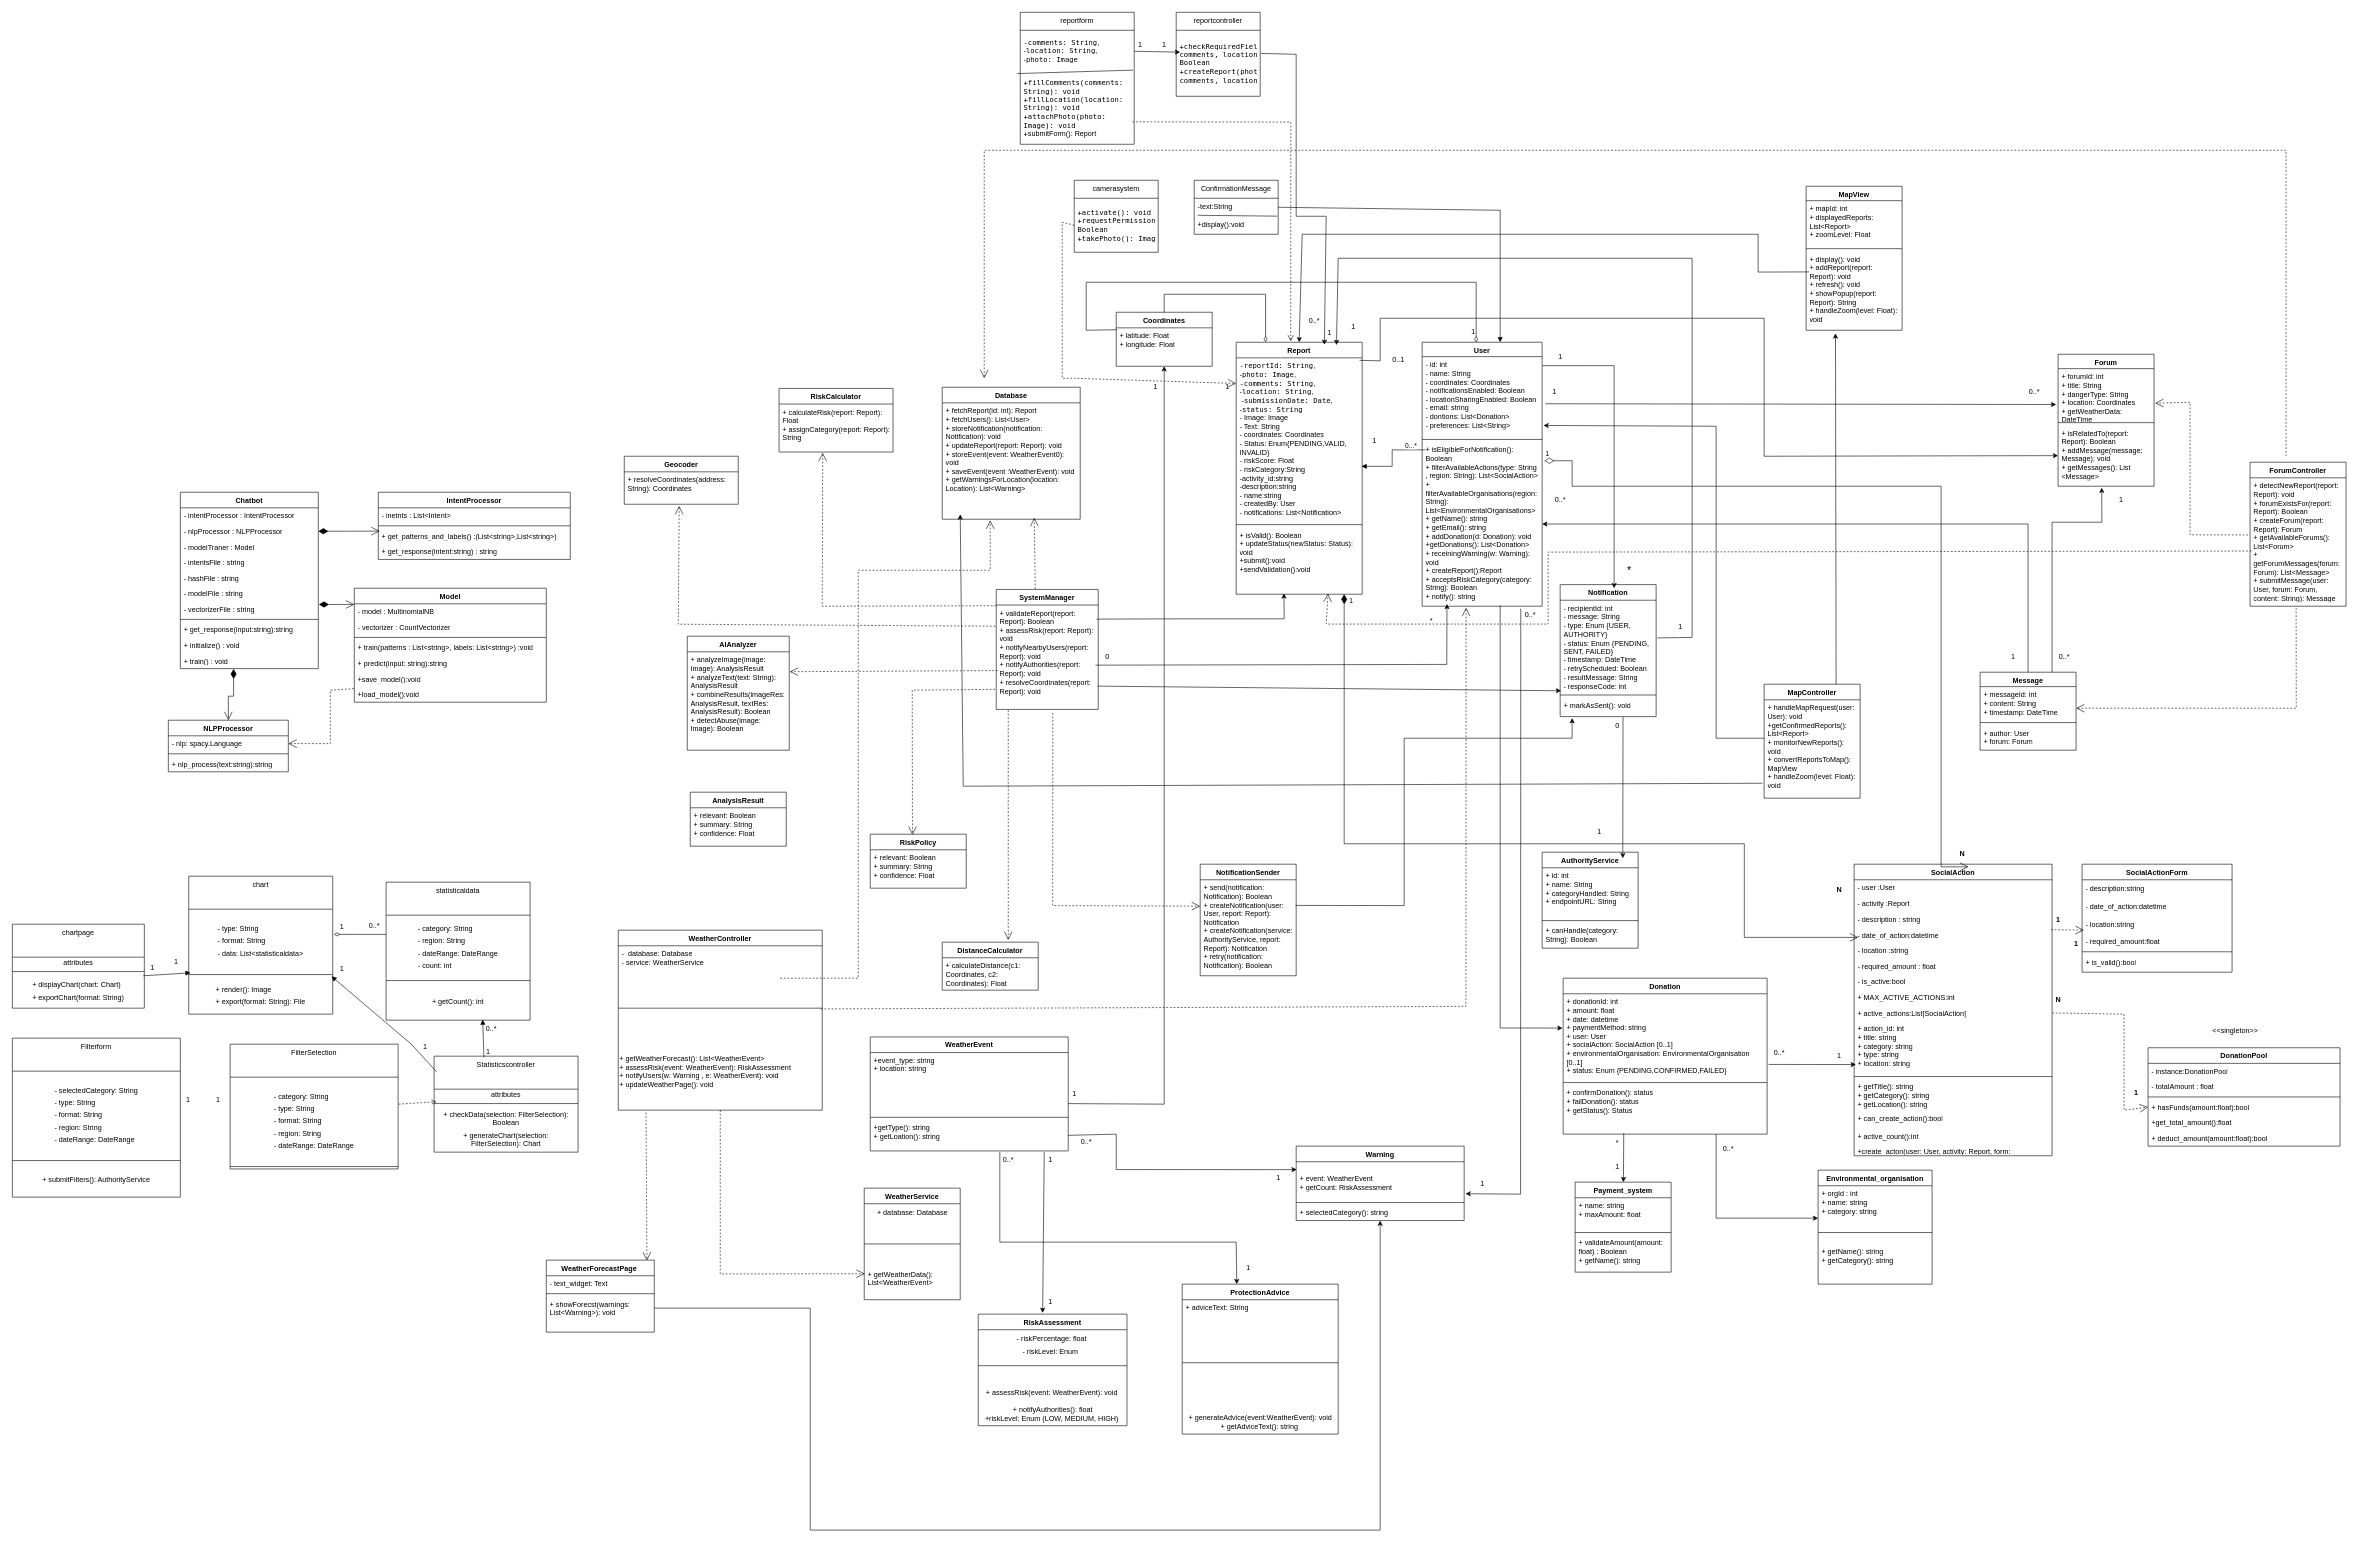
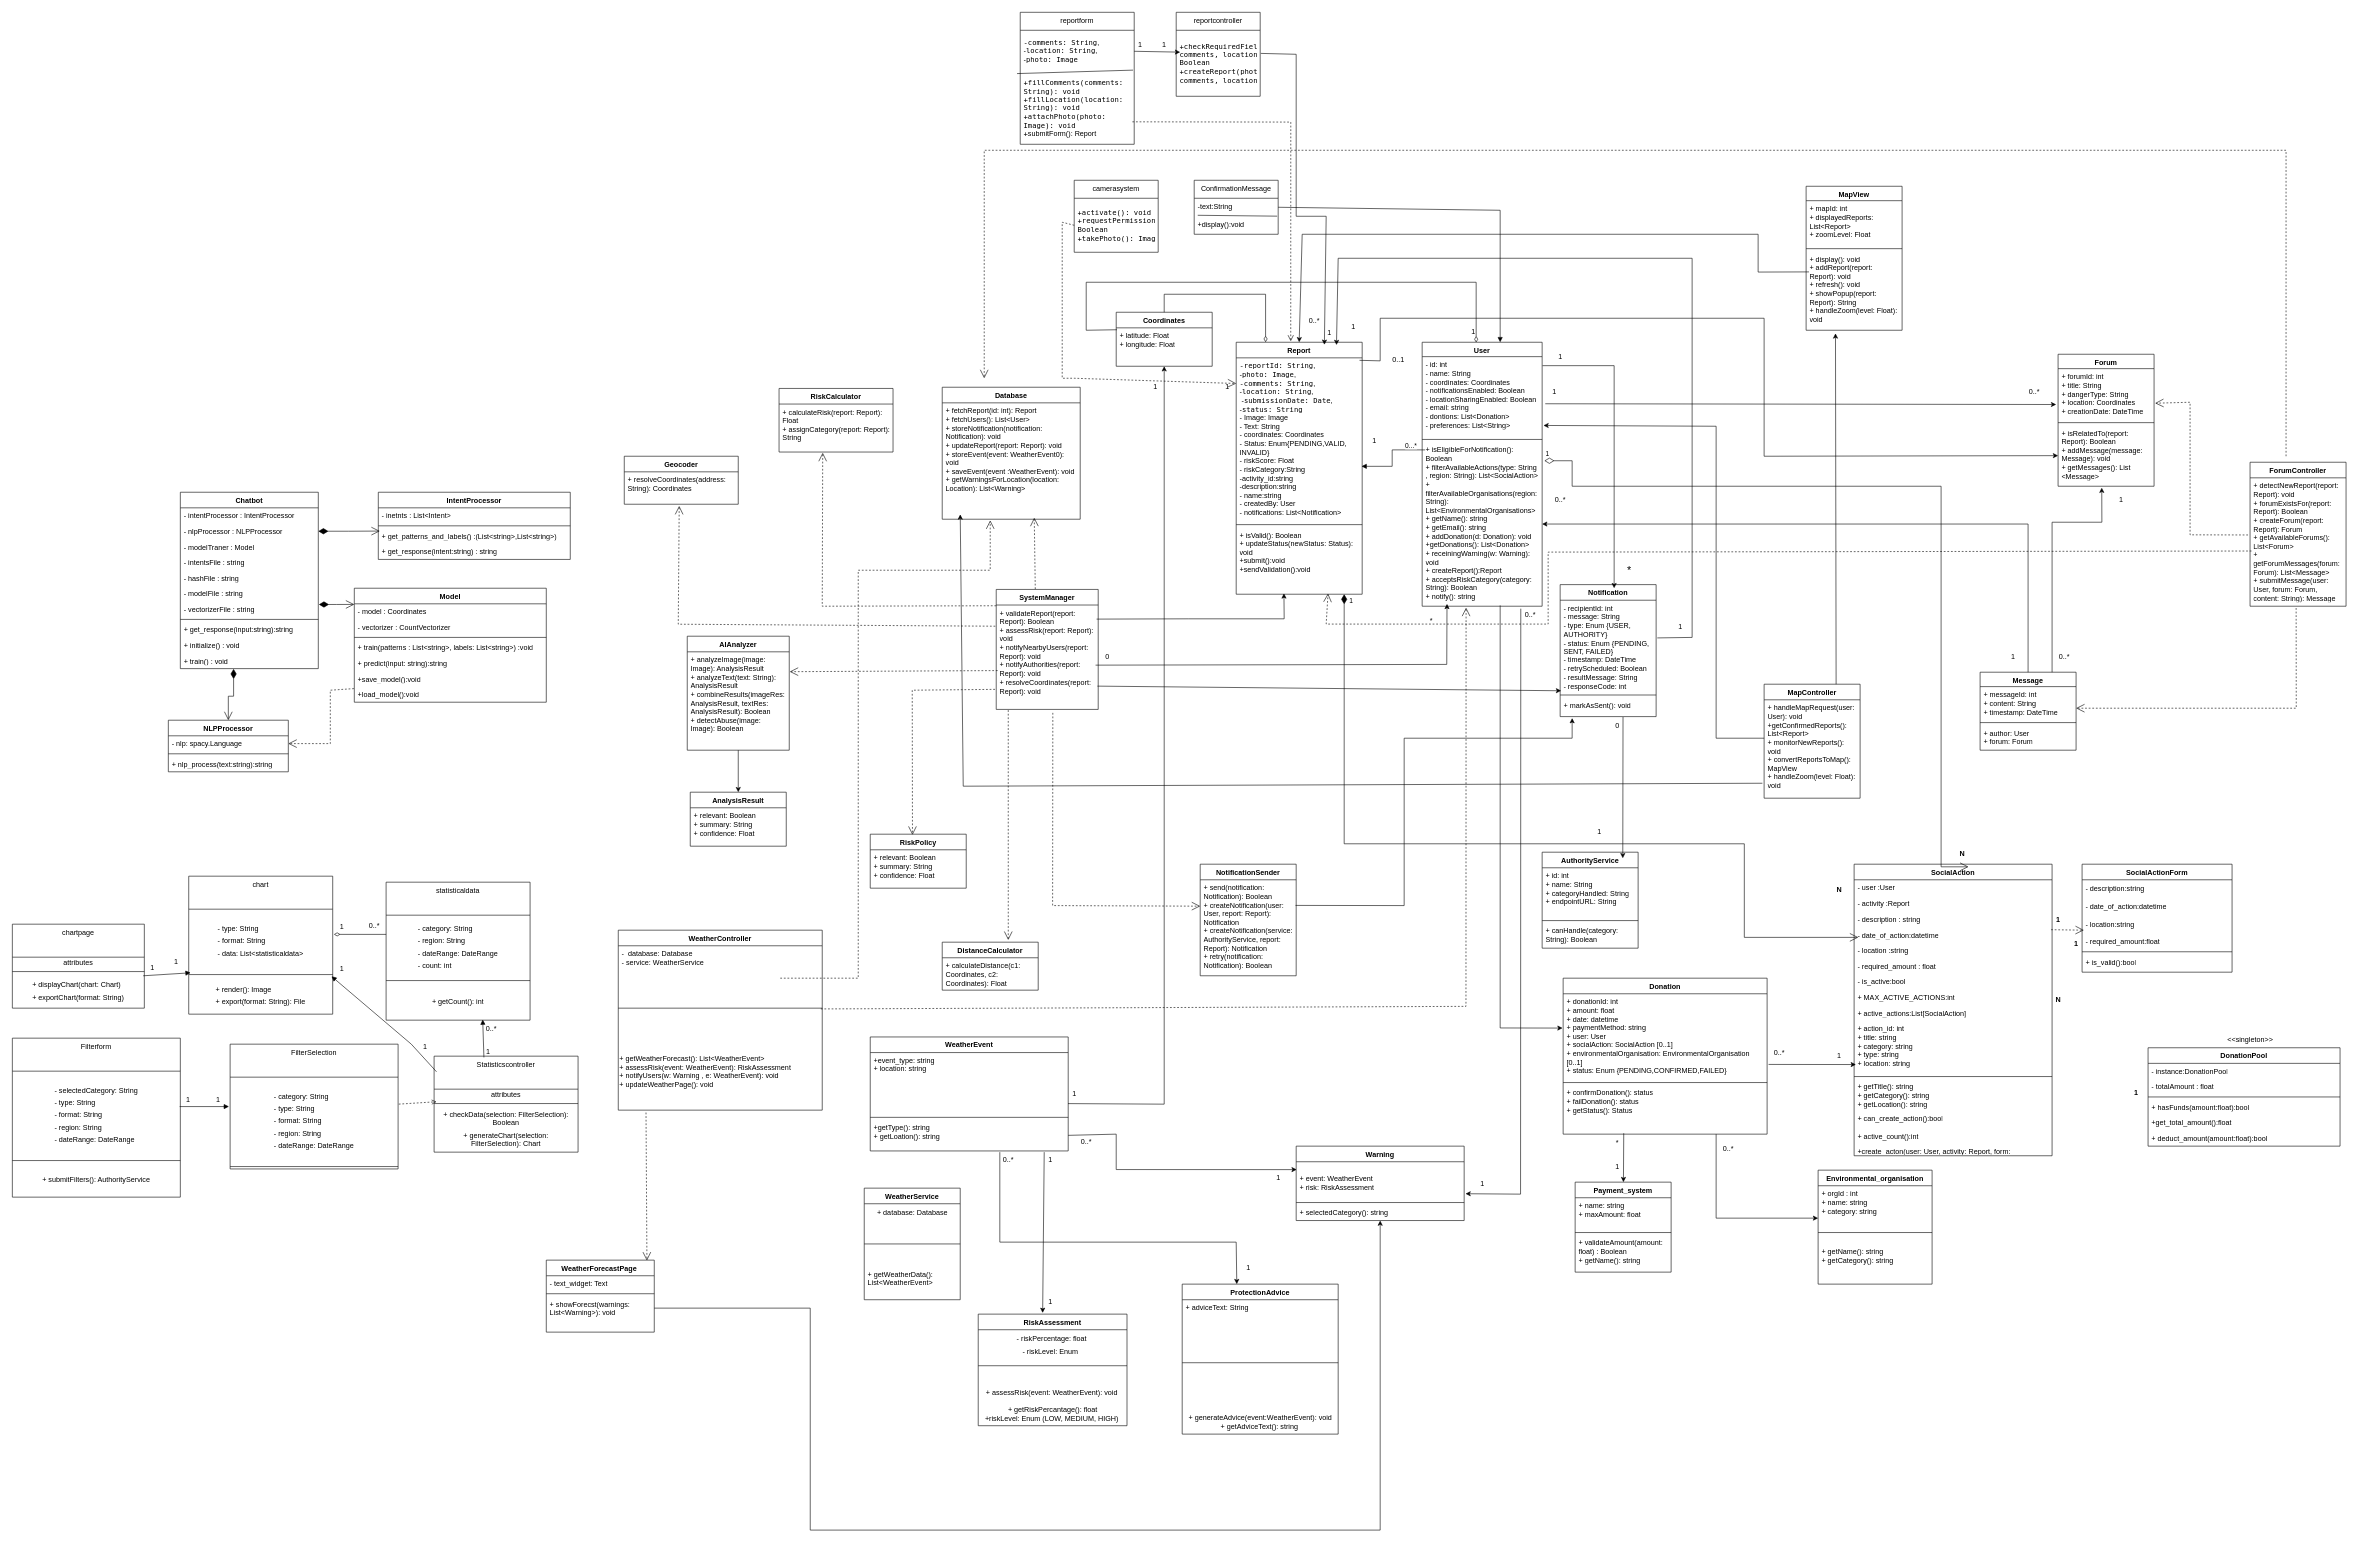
node "+ forumId: int + title: String + dangerType: String + location: Coordinates + getWeatherData: DateTime": label "+ forumId: int + title: String + dangerType: String + location: Coordinates + getWeatherData: DateTime" -> "+ forumId: int + title: String + dangerType: String + location: Coordinates + creationDate: DateTime"
node "- model : MultinomialNB": label "- model : MultinomialNB" -> "- model : Coordinates"
edge "+ analyzeImage(image: Image): AnalysisResult + analyzeText(text: String): AnalysisResult + combineResults(imageRes: AnalysisResult, textRes: AnalysisResult): Boolean + detectAbuse(image: Image): Boolean" -> "AnalysisResult": added
node "<<singleton>>": moved (2235, 1031) -> (2250, 1040)
edge "+ active_actions:List[SocialAction]" -> "+ hasFunds(amount:float):bool": removed
edge "- selectedCategory: String - type: String - format: String - region: String - dateRange: DateRange" -> "- category: String - type: String - format: String - region: String - dateRange: DateRange": added
node "+ event: WeatherEvent + getCount: RiskAssessment": label "+ event: WeatherEvent + getCount: RiskAssessment" -> "+ event: WeatherEvent + risk: RiskAssessment"
edge "WeatherController" -> "+ getWeatherData(): List<WeatherEvent>": removed
node "+ notifyAuthorities(): float +riskLevel: Enum (LOW, MEDIUM, HIGH)": label "+ notifyAuthorities(): float +riskLevel: Enum (LOW, MEDIUM, HIGH)" -> "+ getRiskPercantage(): float +riskLevel: Enum (LOW, MEDIUM, HIGH)"
